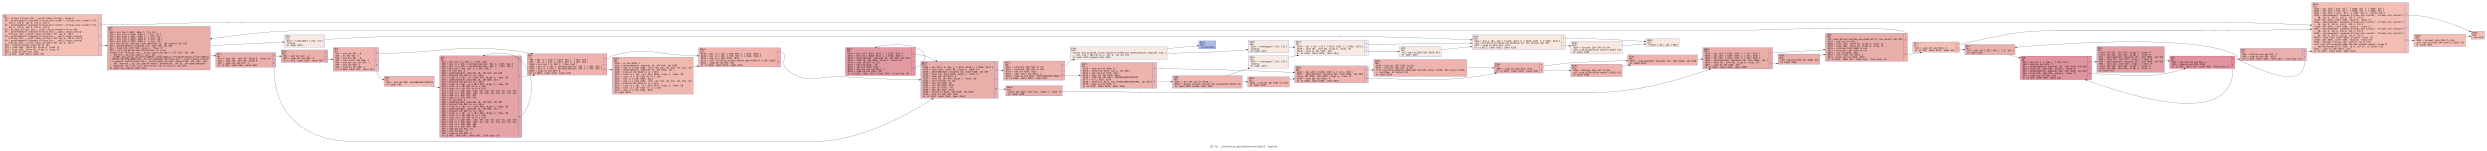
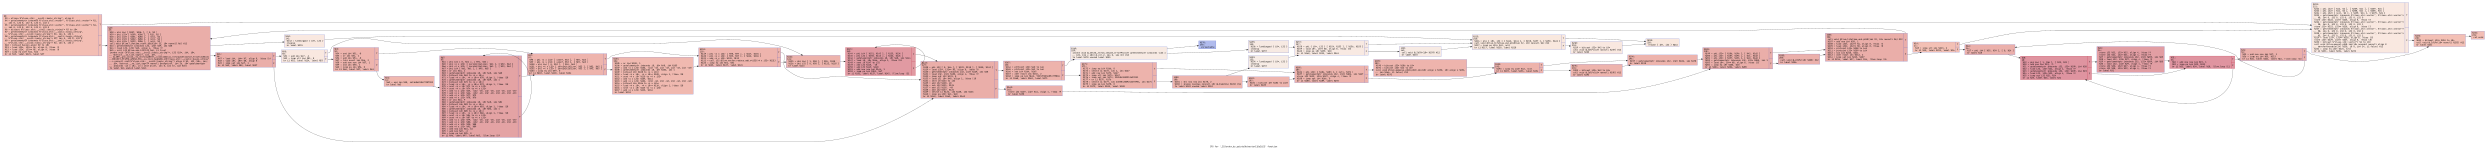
edge "%221:" -> "%234:": removed
node "%221:": fillcolor #e36c5570 -> #f1ccb870
edge "%34:" -> "%221:": now "%34:" -> "%232:"
node "%50:": fillcolor #d24b4070 -> #f1ccb870
node "%124:": added
